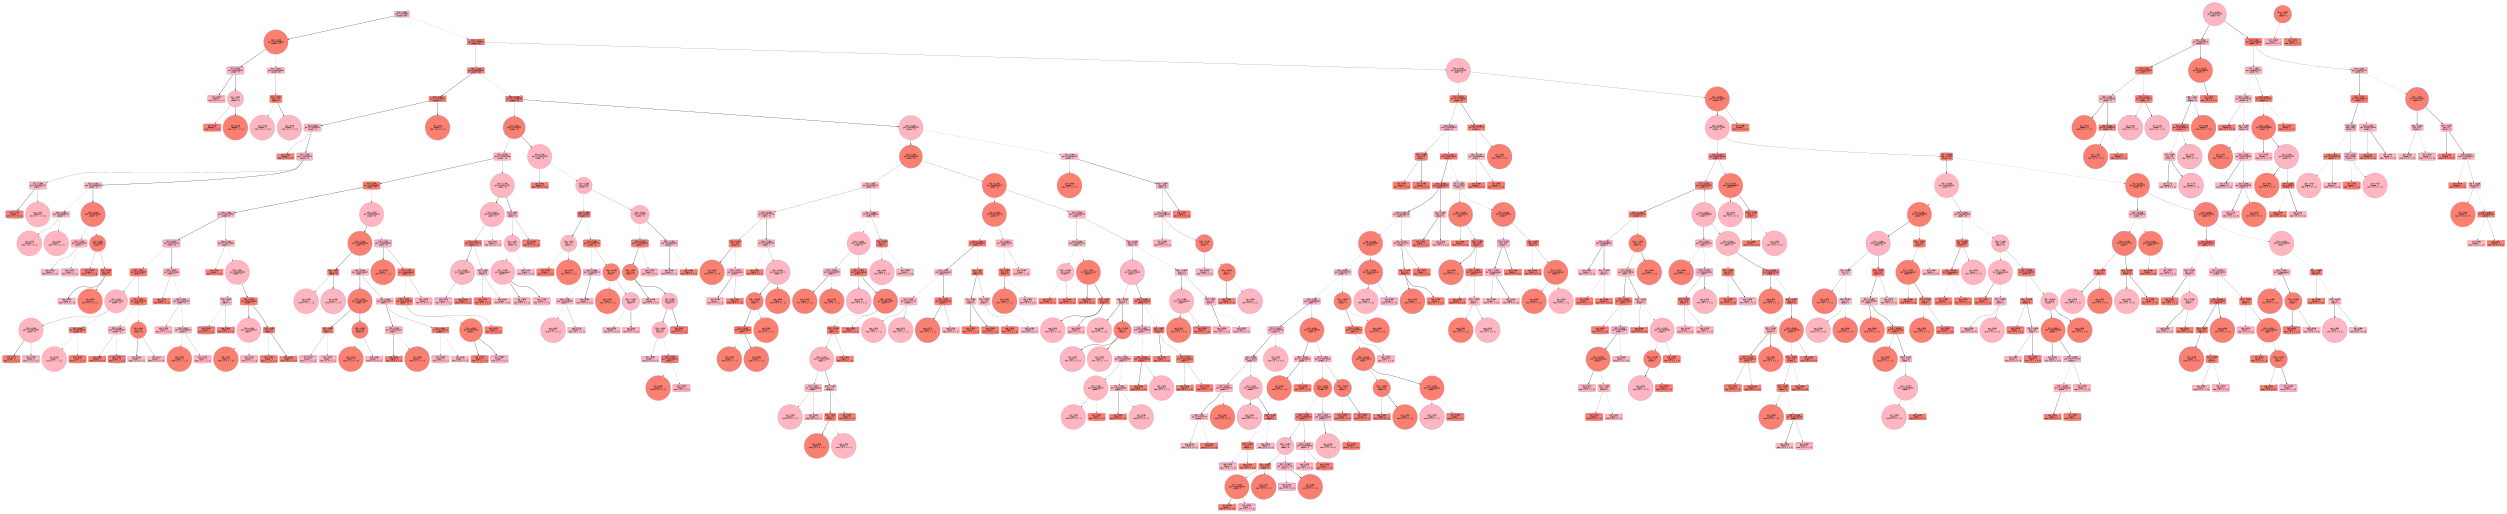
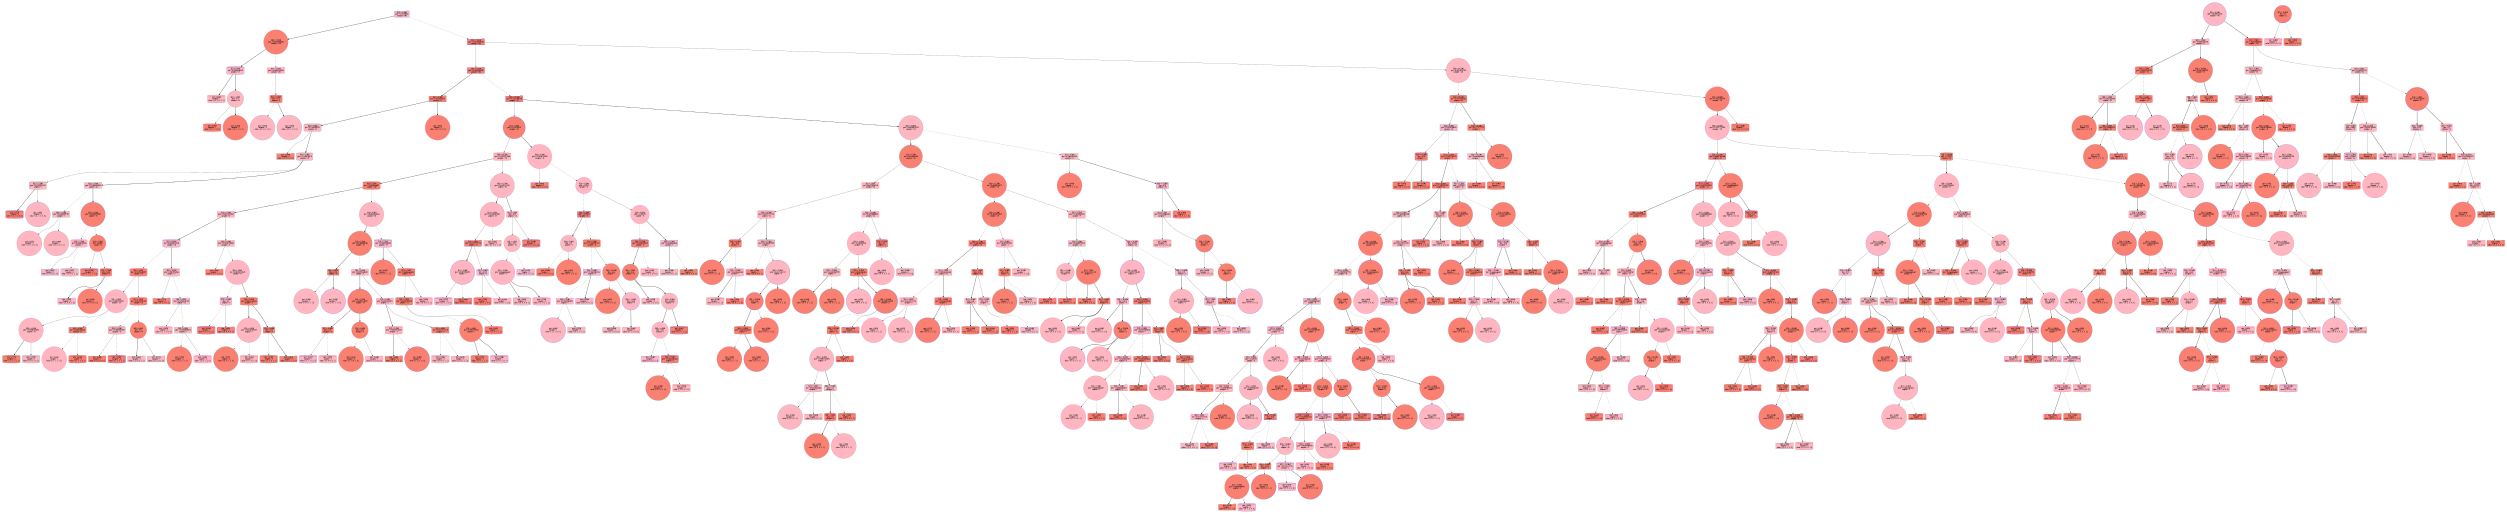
edge "X[1] <= 14.5000 gini = 0.638888888889 samples = 24" -> "X[1] <= 13.5000 gini = 0.643591130341 samples = 43": reversed
